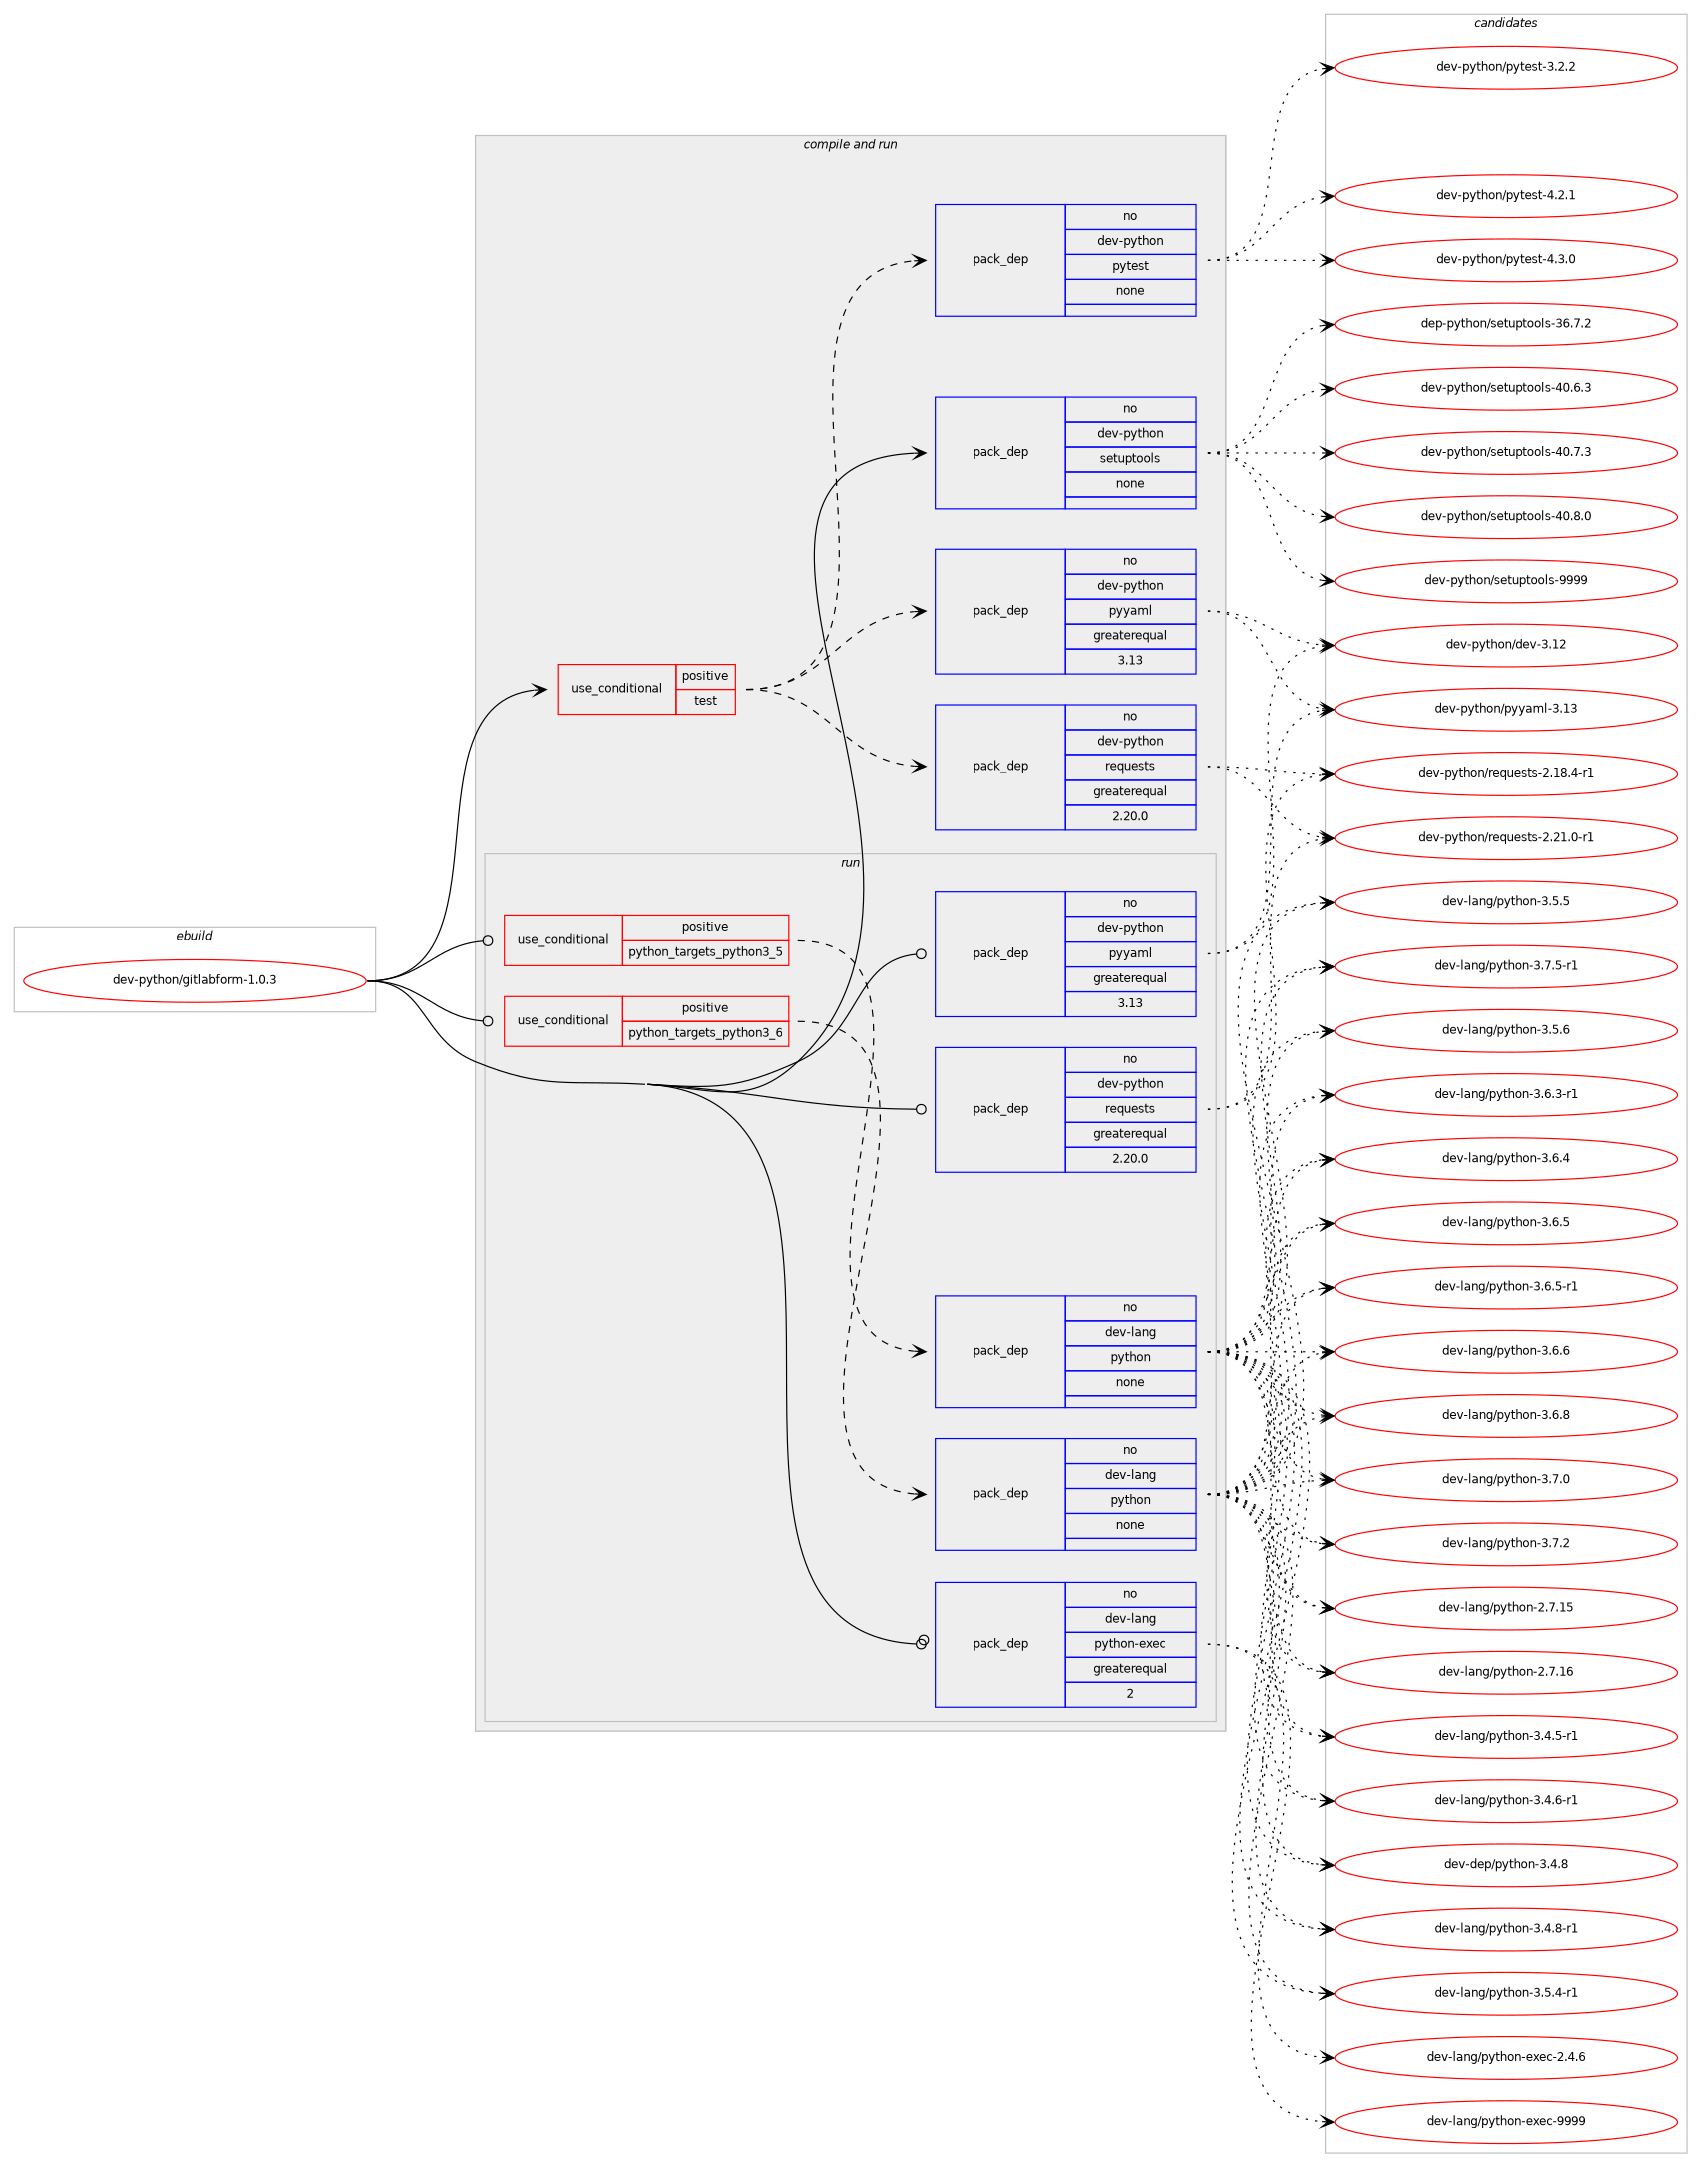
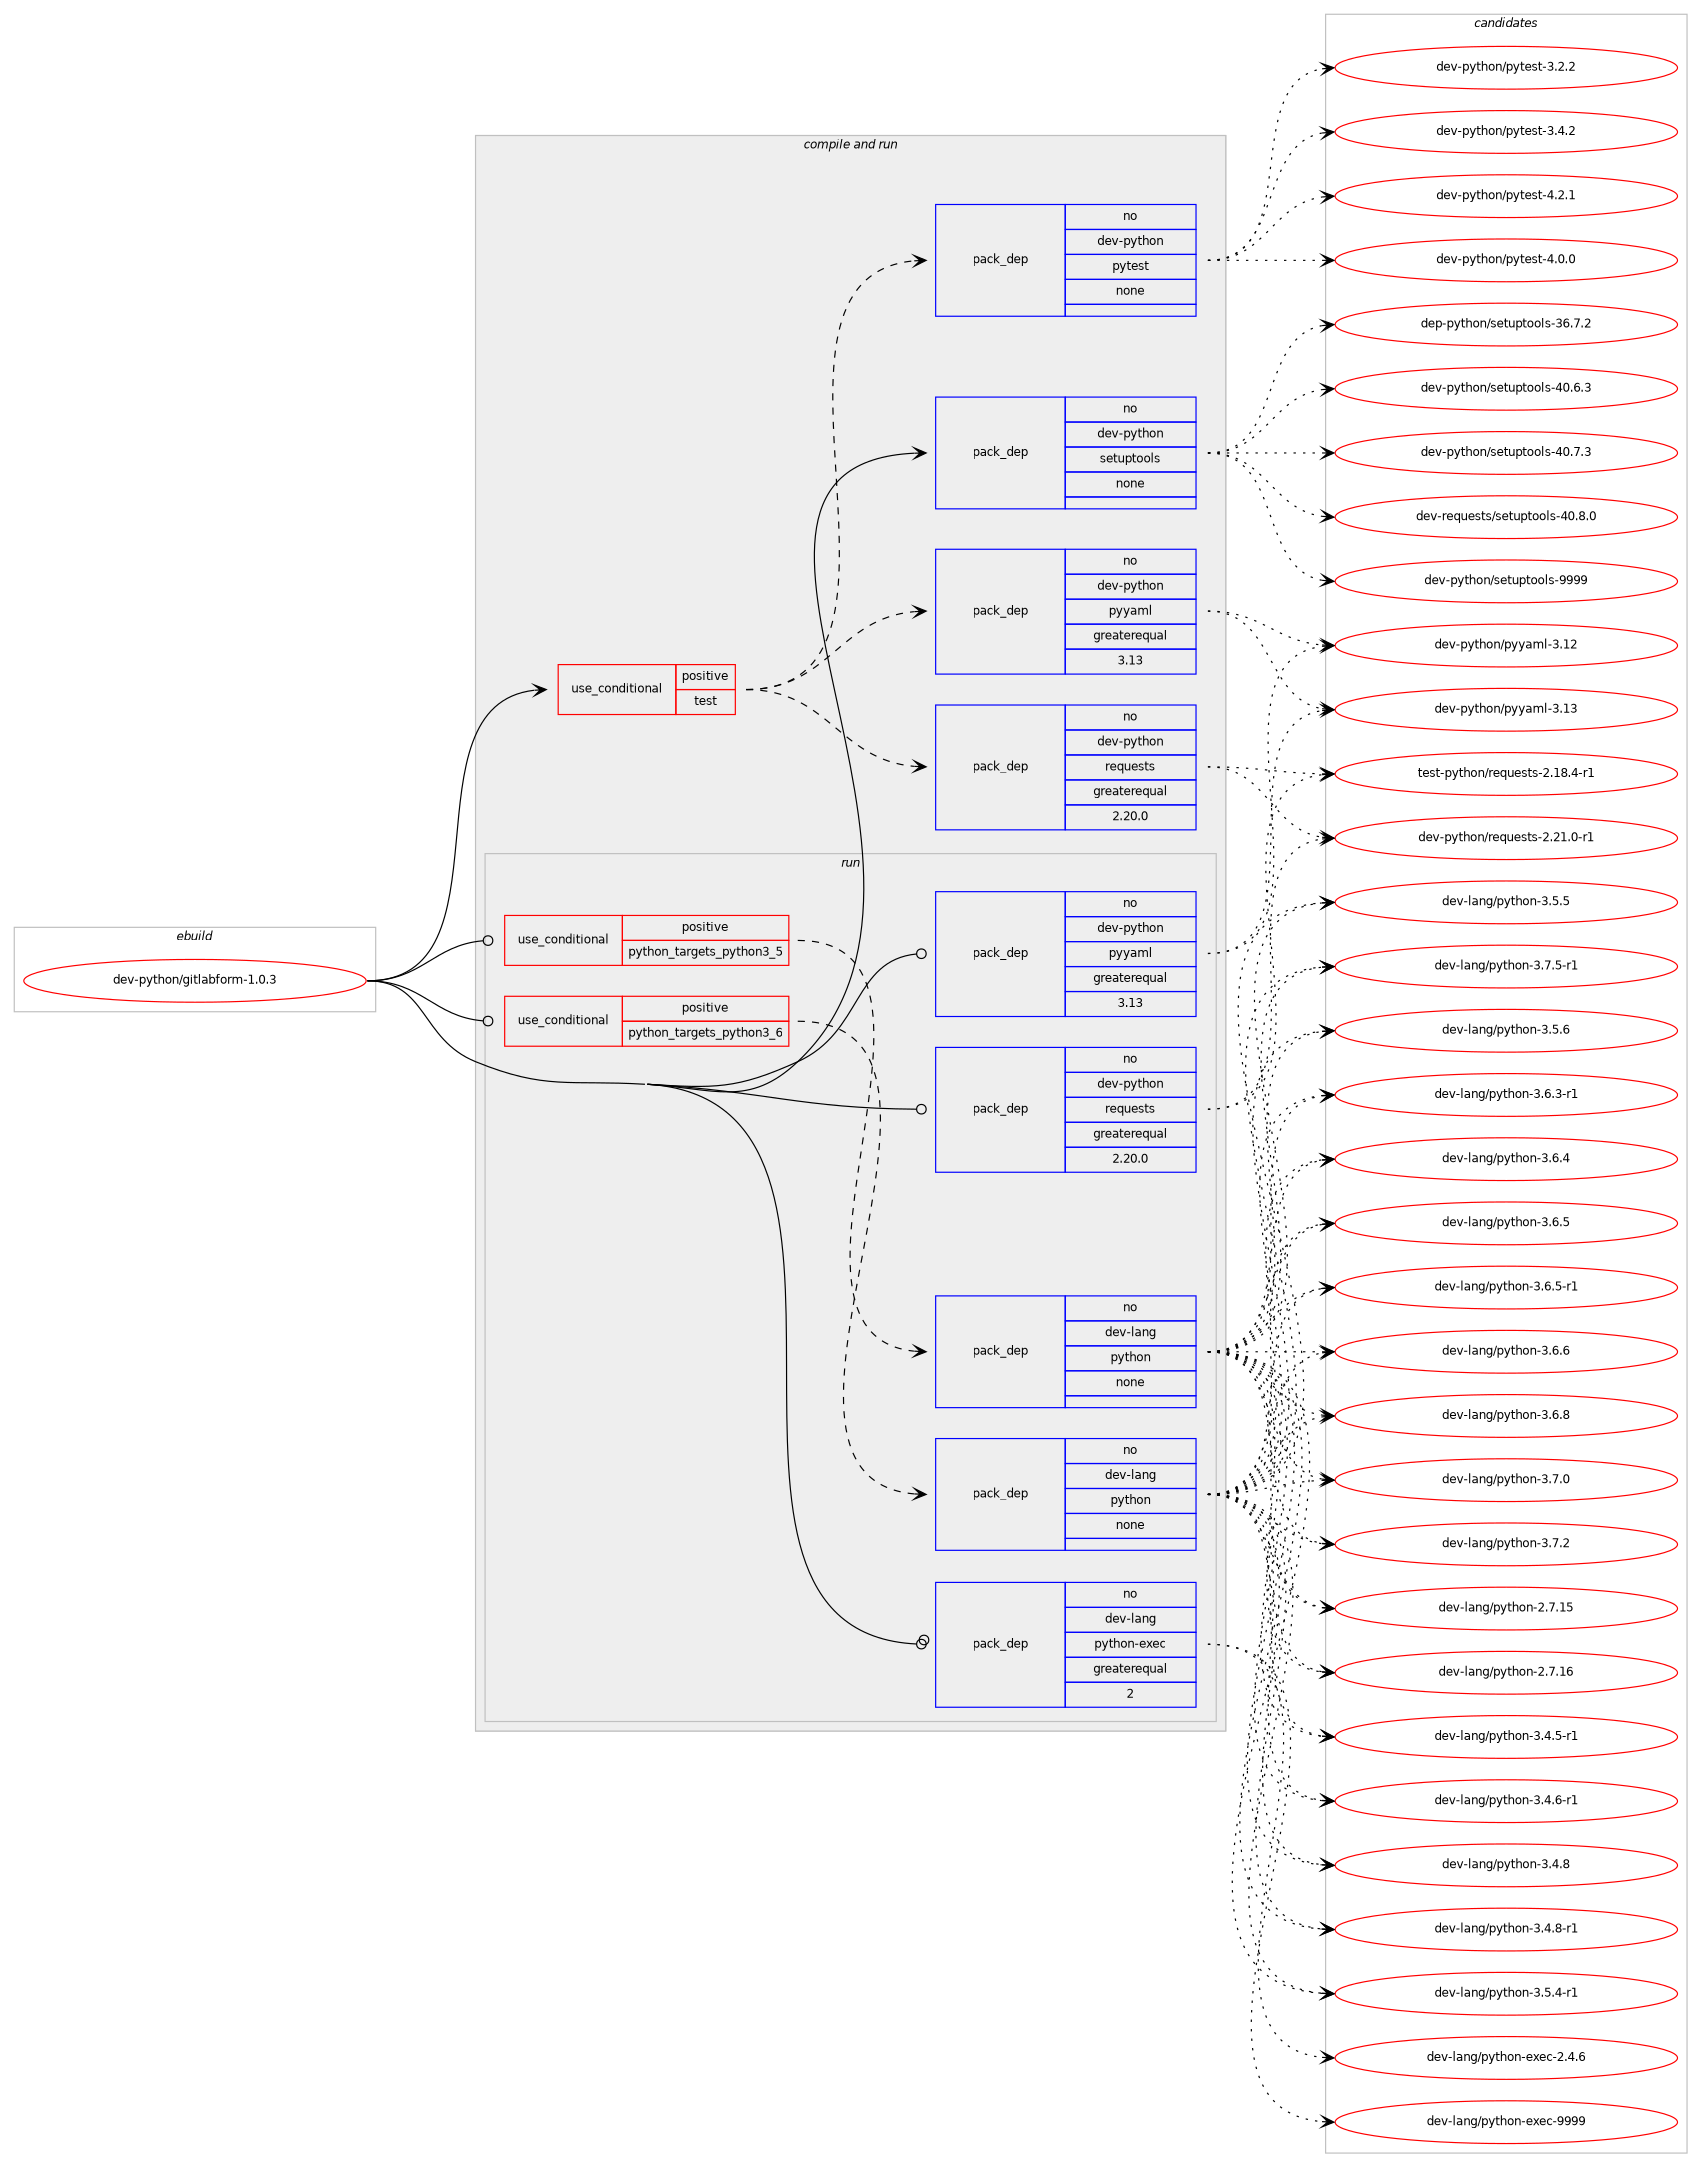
node "dev-python/pytest-3.4.2": added
node "dev-python/pytest-4.3.0": label "dev-python/pytest-4.3.0" -> "dev-python/pytest-4.0.0"
node "dev-python/setuptools-40.8.0": label "dev-python/setuptools-40.8.0" -> "dev-requests/setuptools-40.8.0"
node "dev-python/dev-3.12": label "dev-python/dev-3.12" -> "dev-python/pyyaml-3.12"
node "dev-python/requests-2.18.4-r1": label "dev-python/requests-2.18.4-r1" -> "test-python/requests-2.18.4-r1"
node "dev-dep/python-3.4.8": label "dev-dep/python-3.4.8" -> "dev-lang/python-3.4.8"
